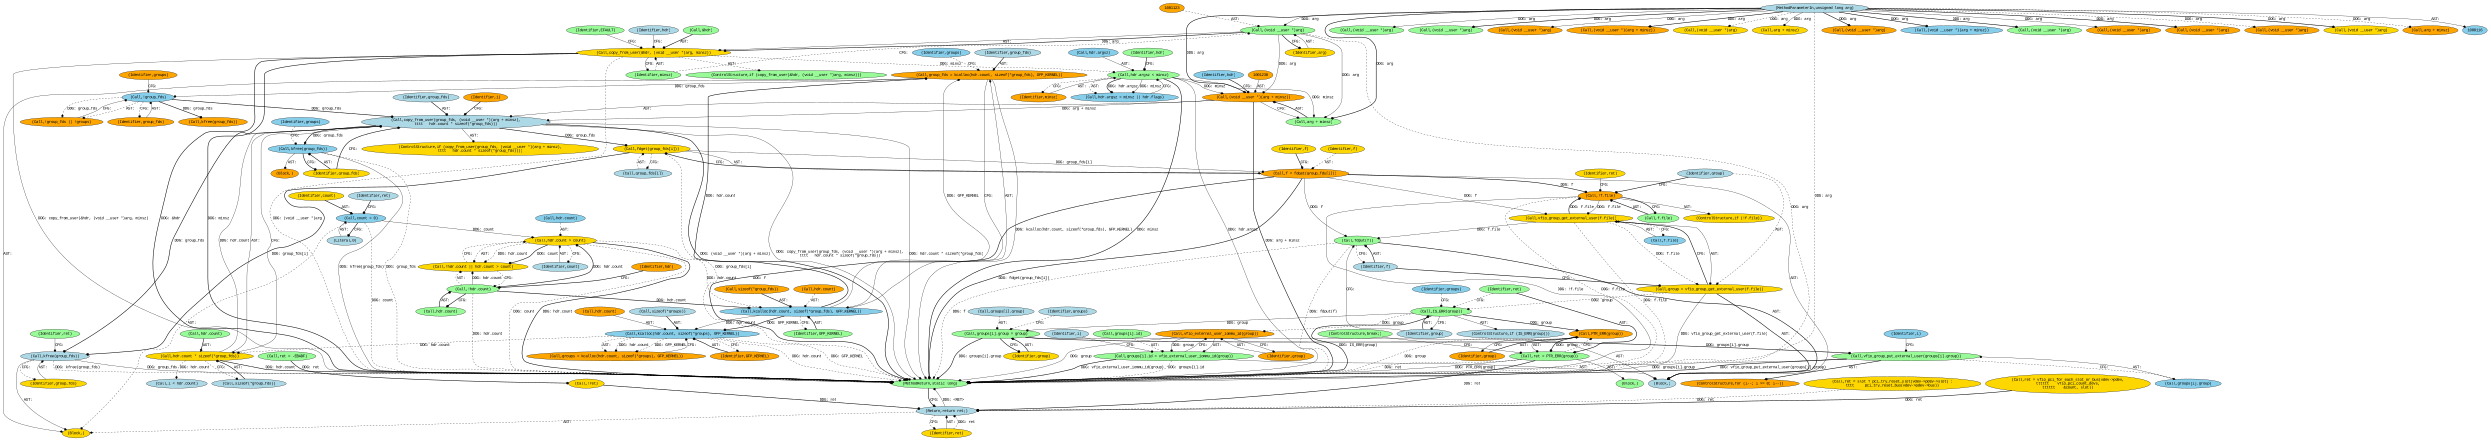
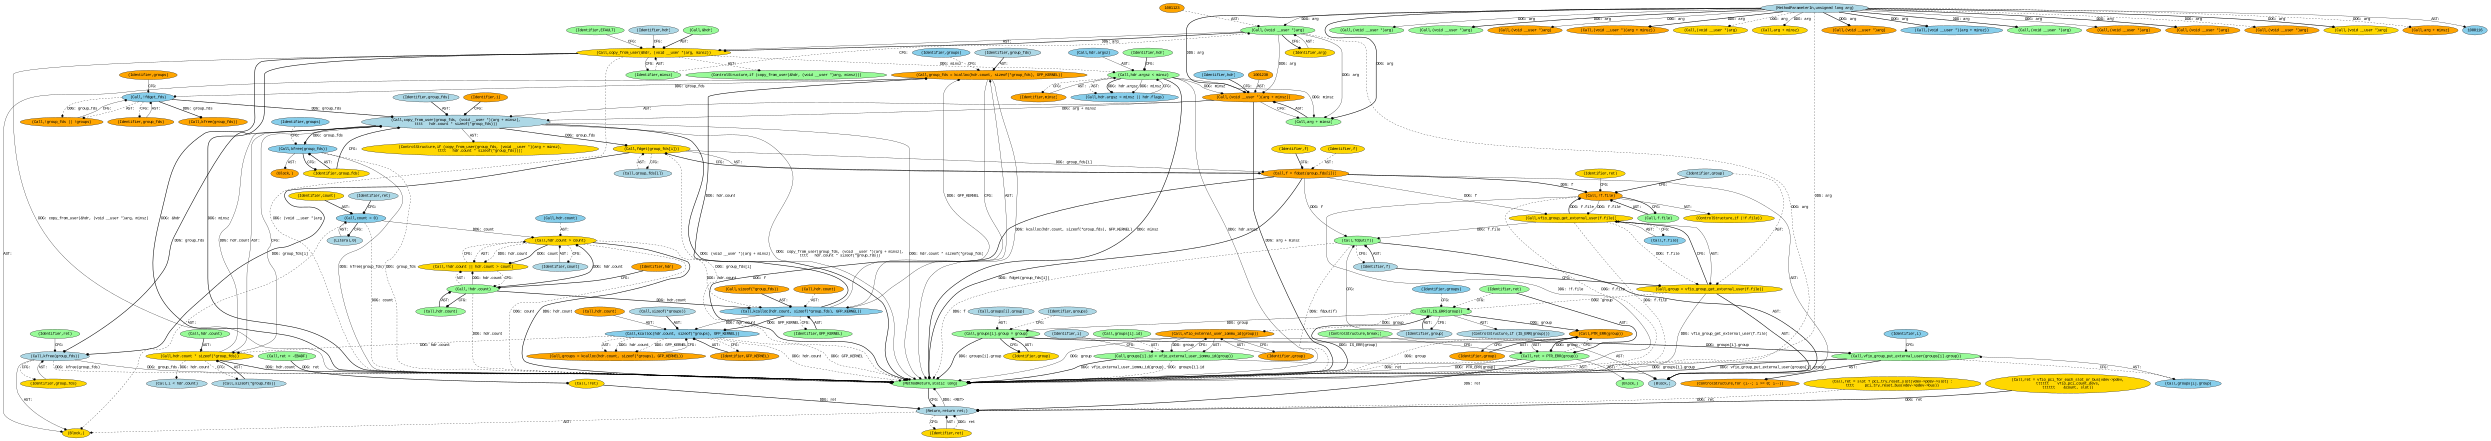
node "(Call,!group_fds)": label "(Call,!group_fds)" -> "(Call,!fdget_fds)"
